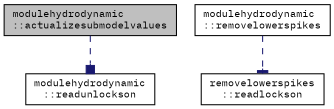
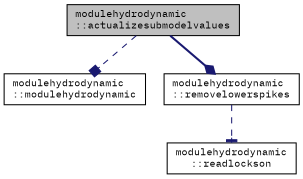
edge "modulehydrodynamic ::actualizesubmodelvalues" -> "modulehydrodynamic ::removelowerspikes": added
node "modulehydrodynamic ::readunlockson": label "modulehydrodynamic ::readunlockson" -> "modulehydrodynamic ::modulehydrodynamic"
node "removelowerspikes ::readlockson": label "removelowerspikes ::readlockson" -> "modulehydrodynamic ::readlockson"
